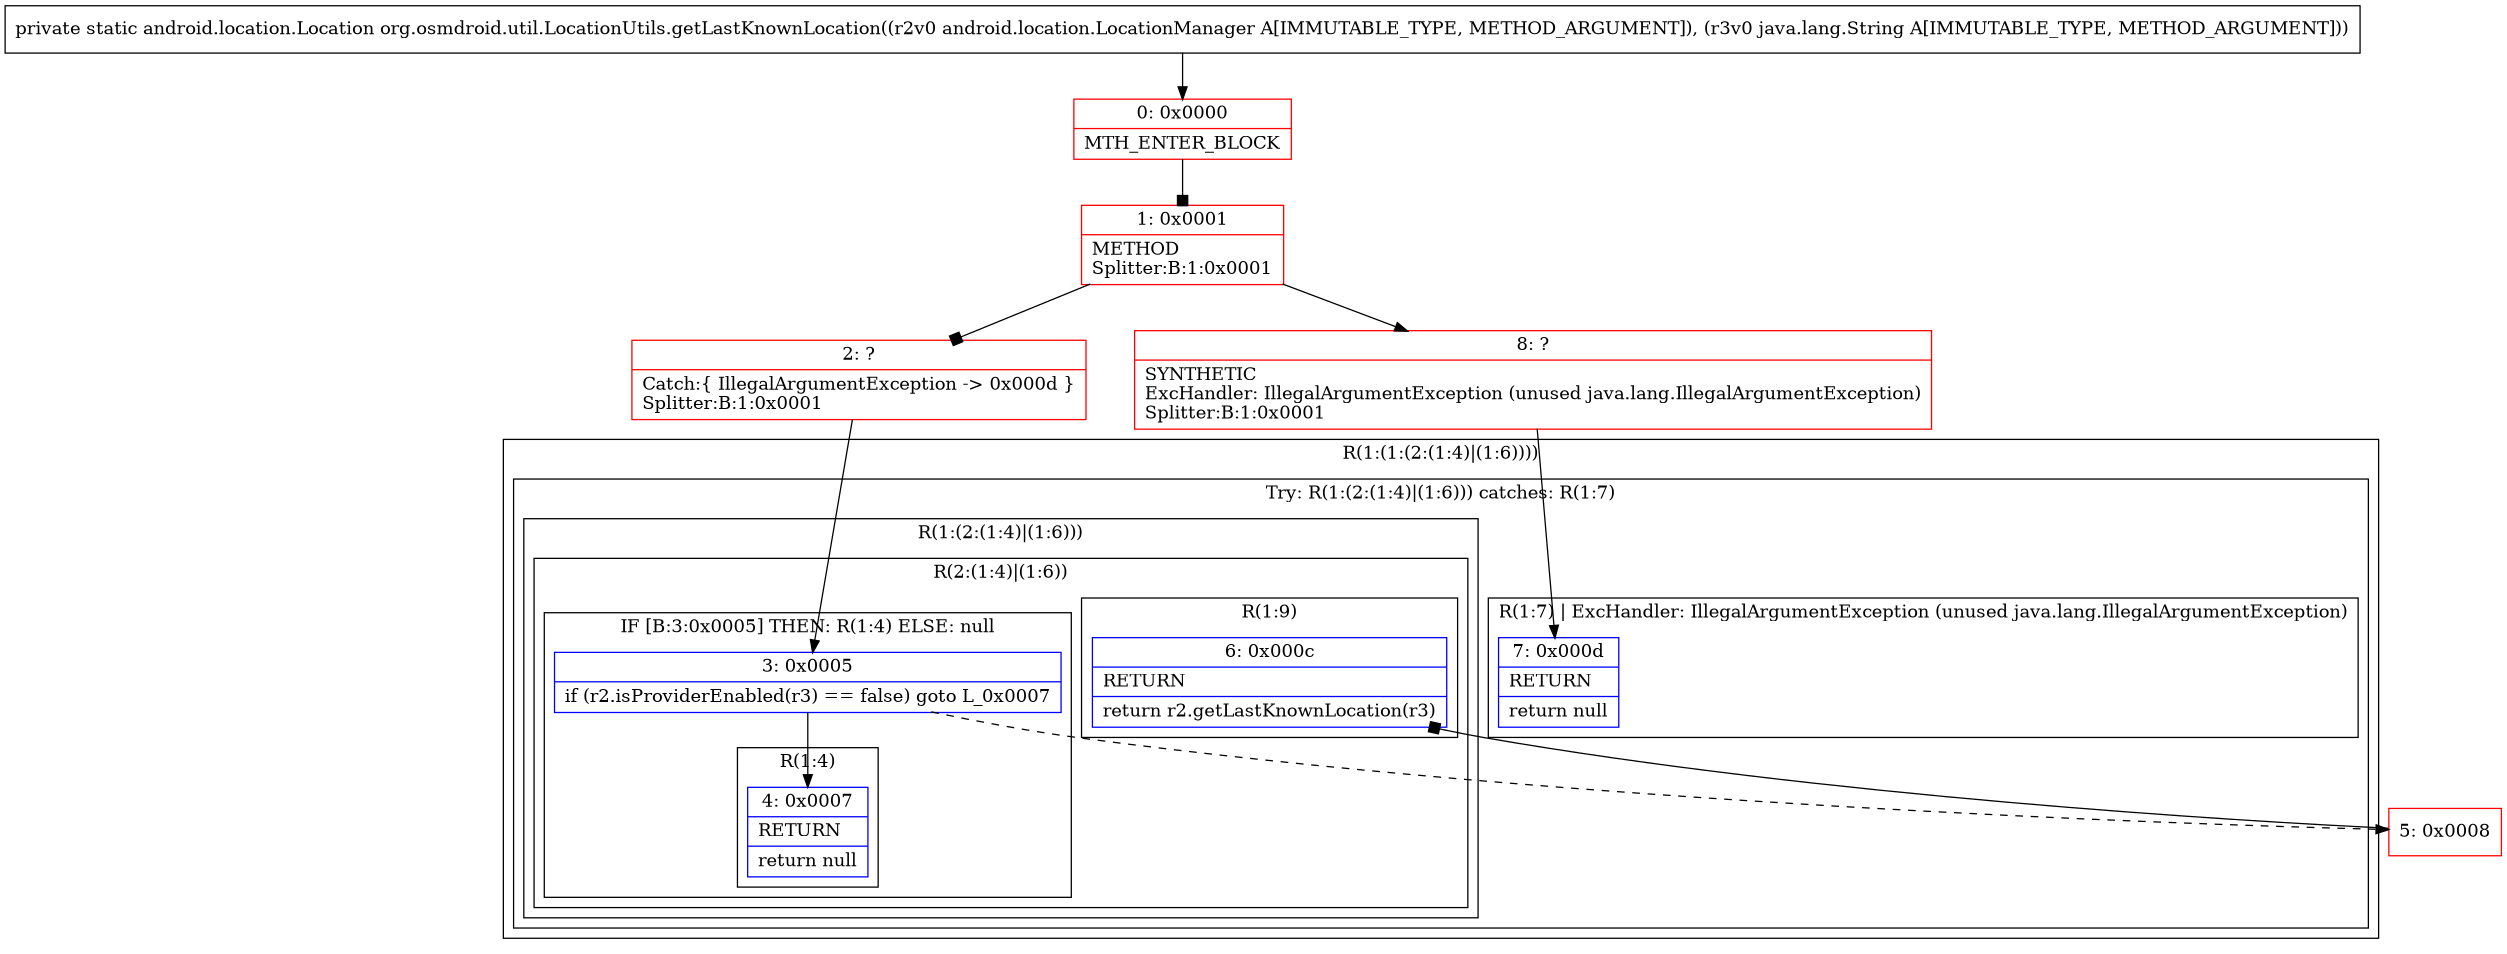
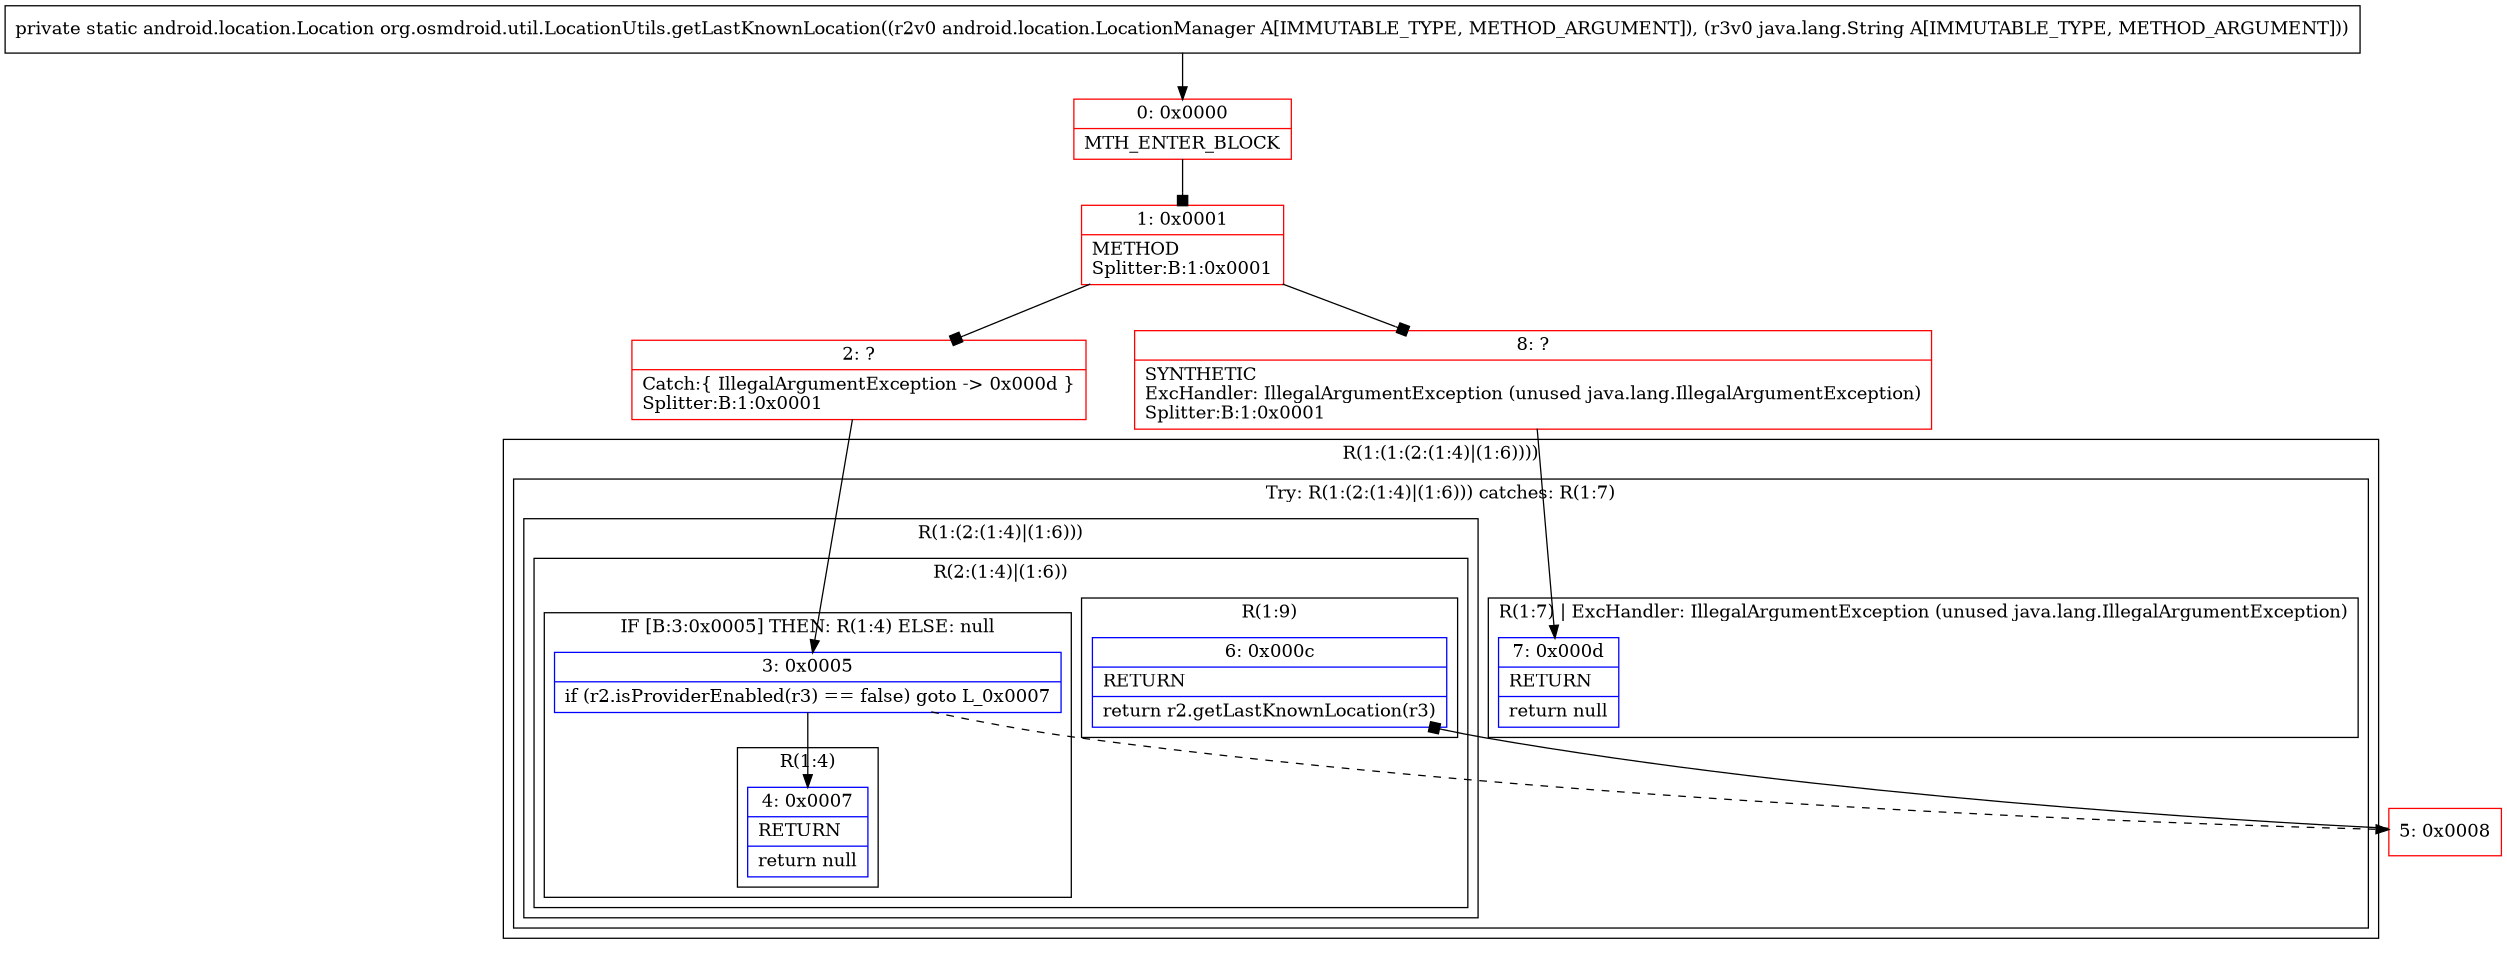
edge "1: 0x0001" -> "8: ?": arrowhead normal -> box
